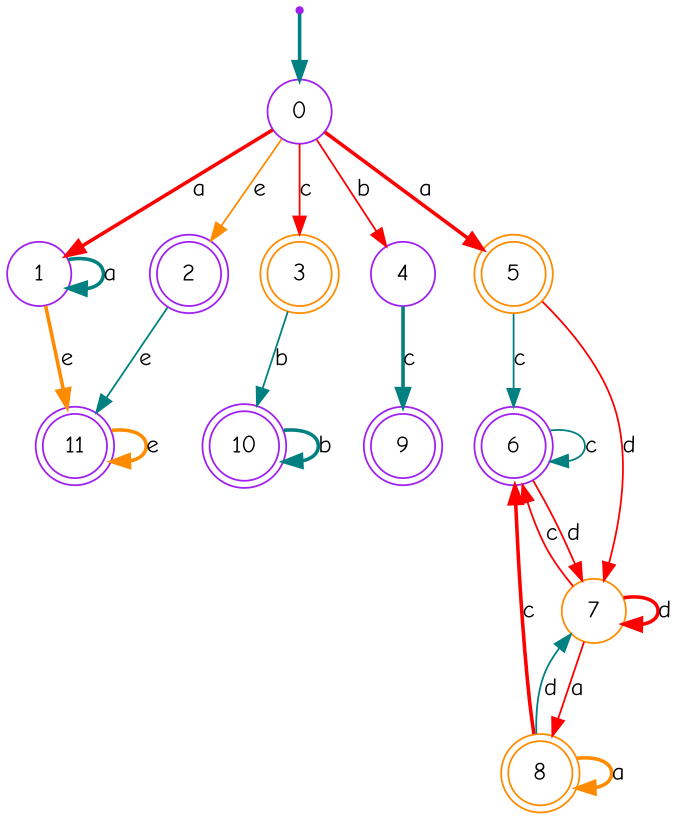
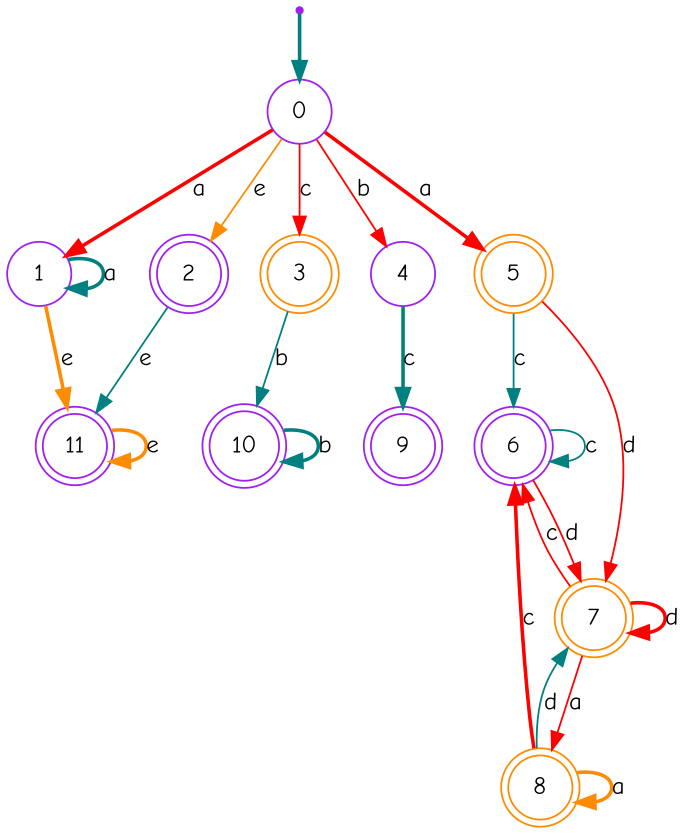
node "7": shape circle -> doublecircle
